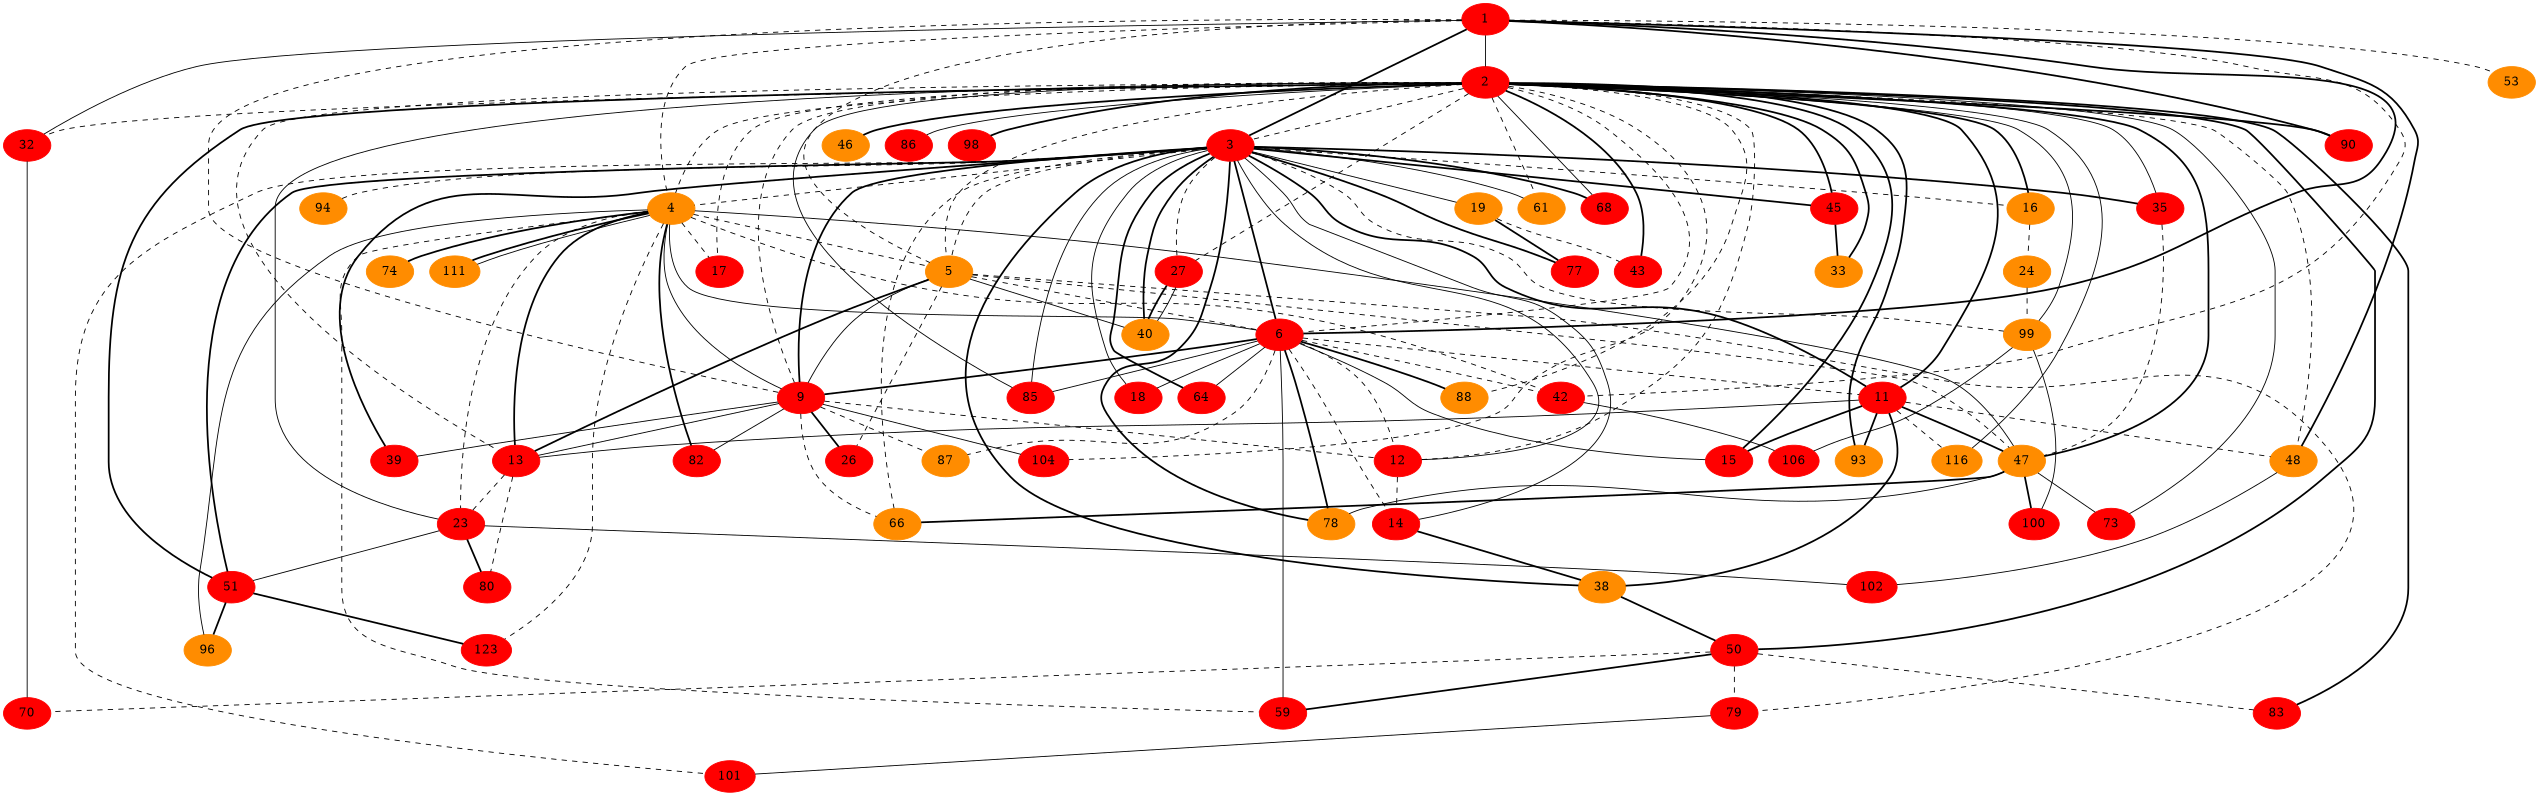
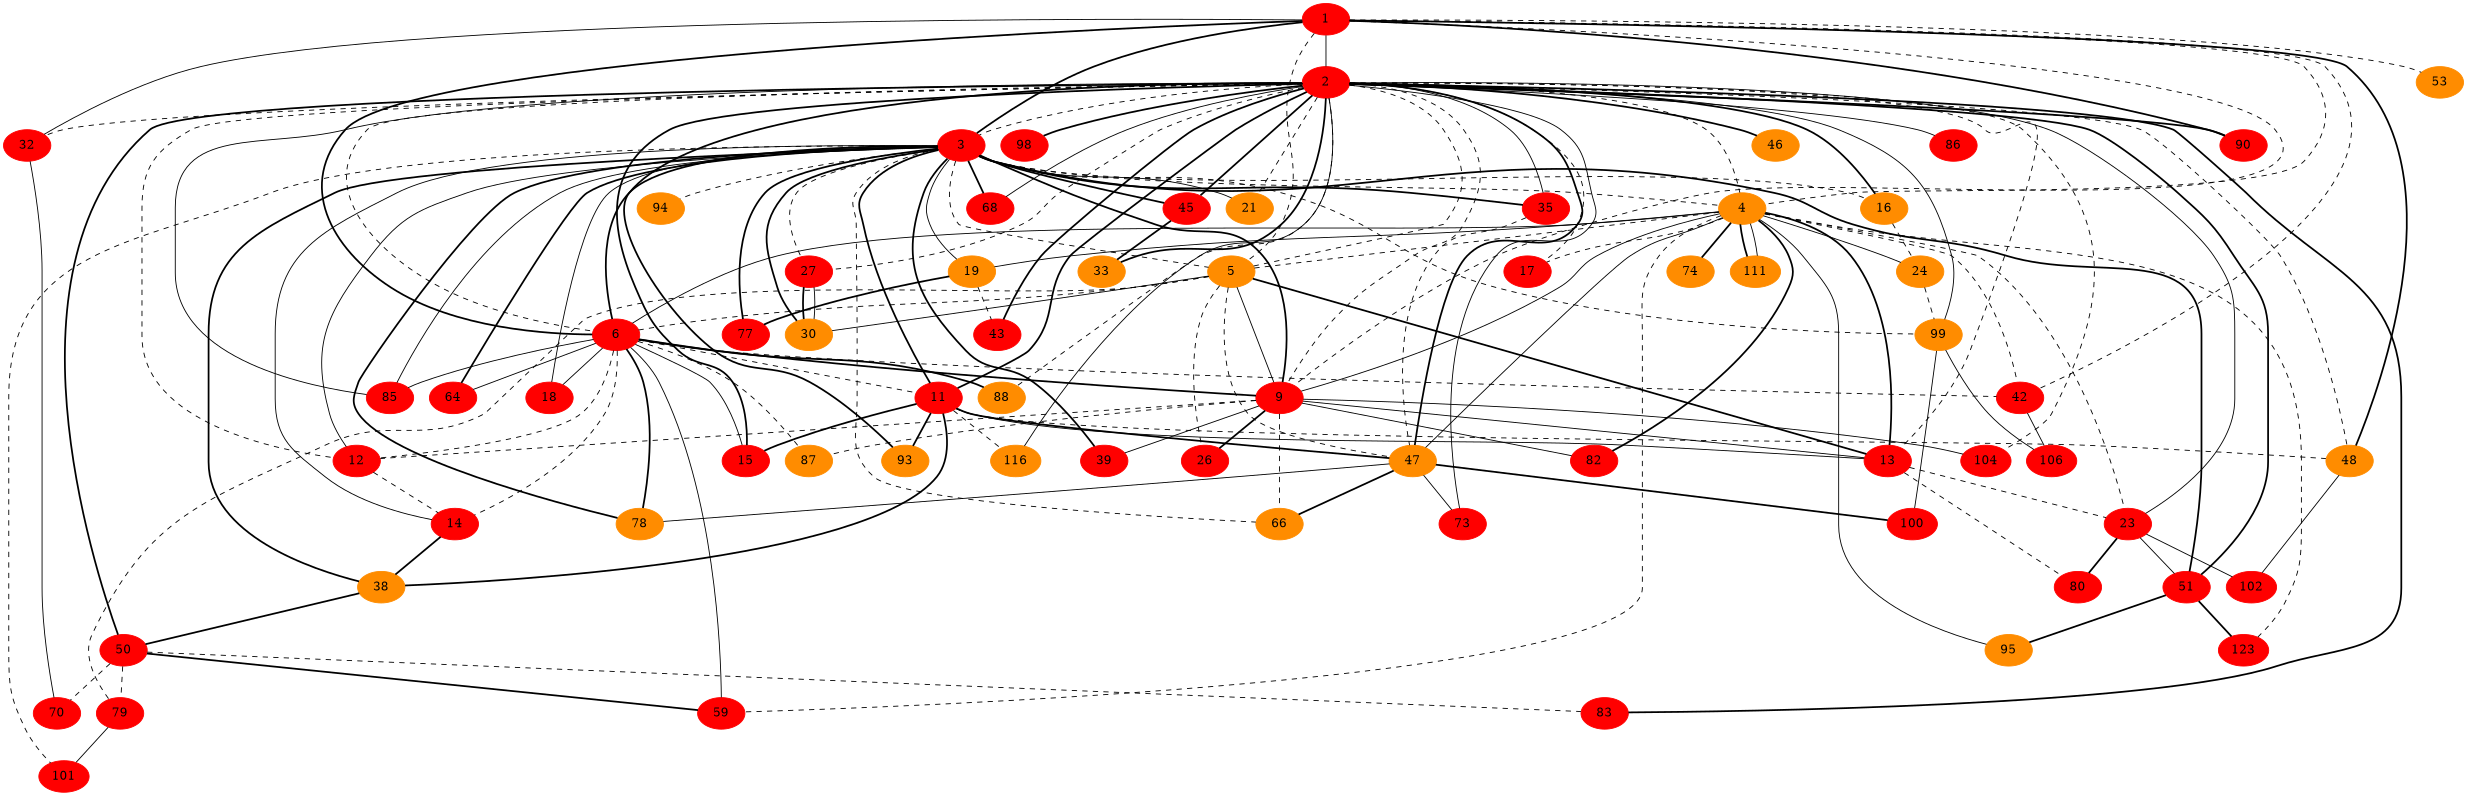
node "61": label "61" -> "21"
edge "4" -- "19": added
edge "4" -- "24": added
node "40": label "40" -> "30"
node "96": label "96" -> "95"
